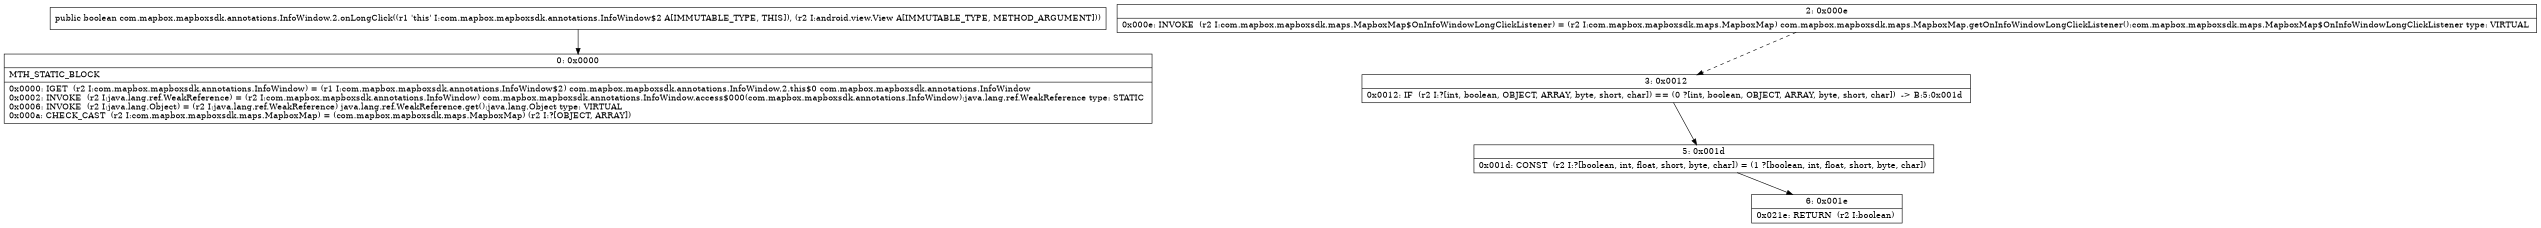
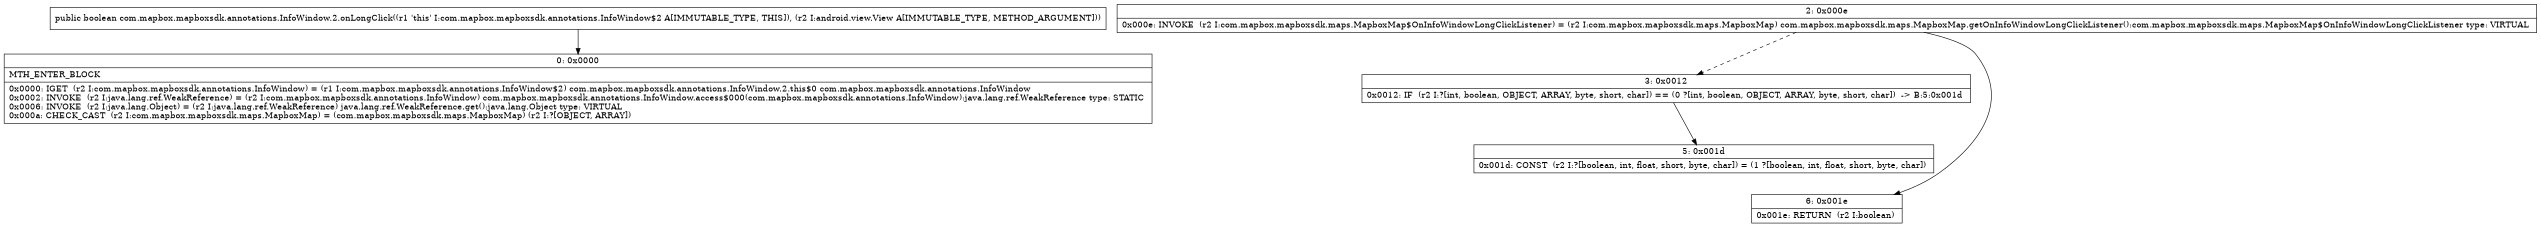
node "0: 0x0000": text "MTH_STATIC_BLOCK" -> "MTH_ENTER_BLOCK"
edge "5: 0x001d" -> "6: 0x001e": now "2: 0x000e" -> "6: 0x001e"
node "6: 0x001e": text "0x021e: RETURN  (r2 I:boolean)" -> "0x001e: RETURN  (r2 I:boolean)"
